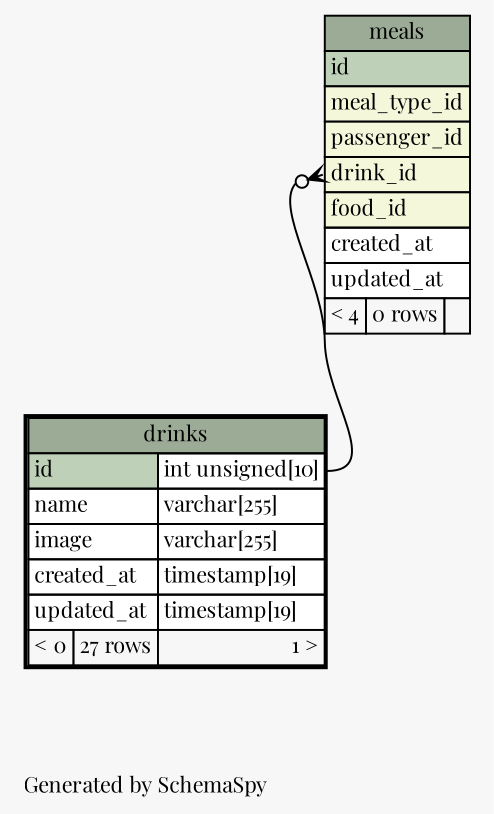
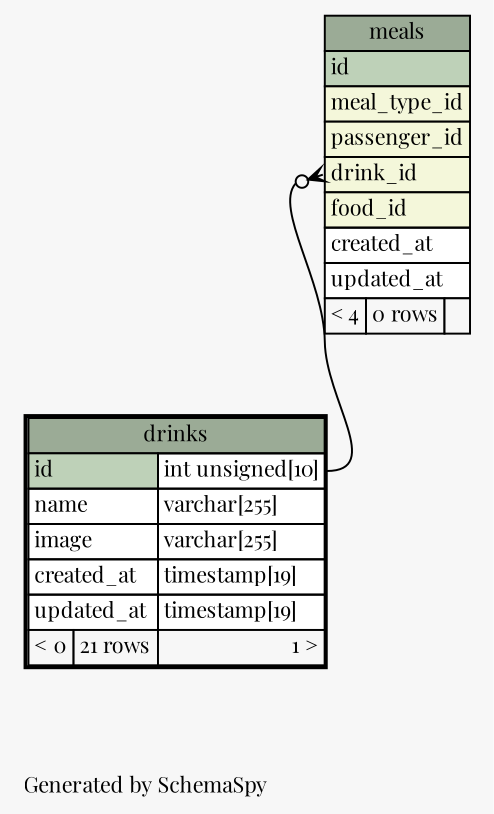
node "drinks": text "27 rows" -> "21 rows"
